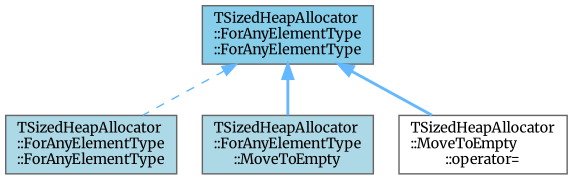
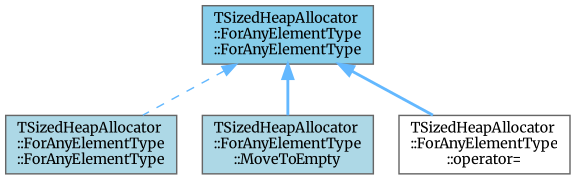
node "TSizedHeapAllocator ::MoveToEmpty ::operator=": label "TSizedHeapAllocator ::MoveToEmpty ::operator=" -> "TSizedHeapAllocator ::ForAnyElementType ::operator="
